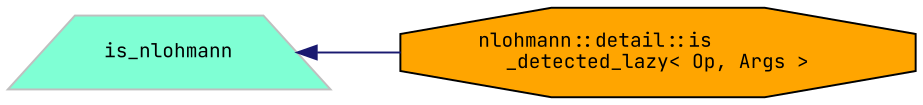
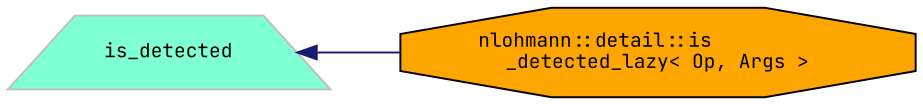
node "is_nlohmann": label "is_nlohmann" -> "is_detected"
